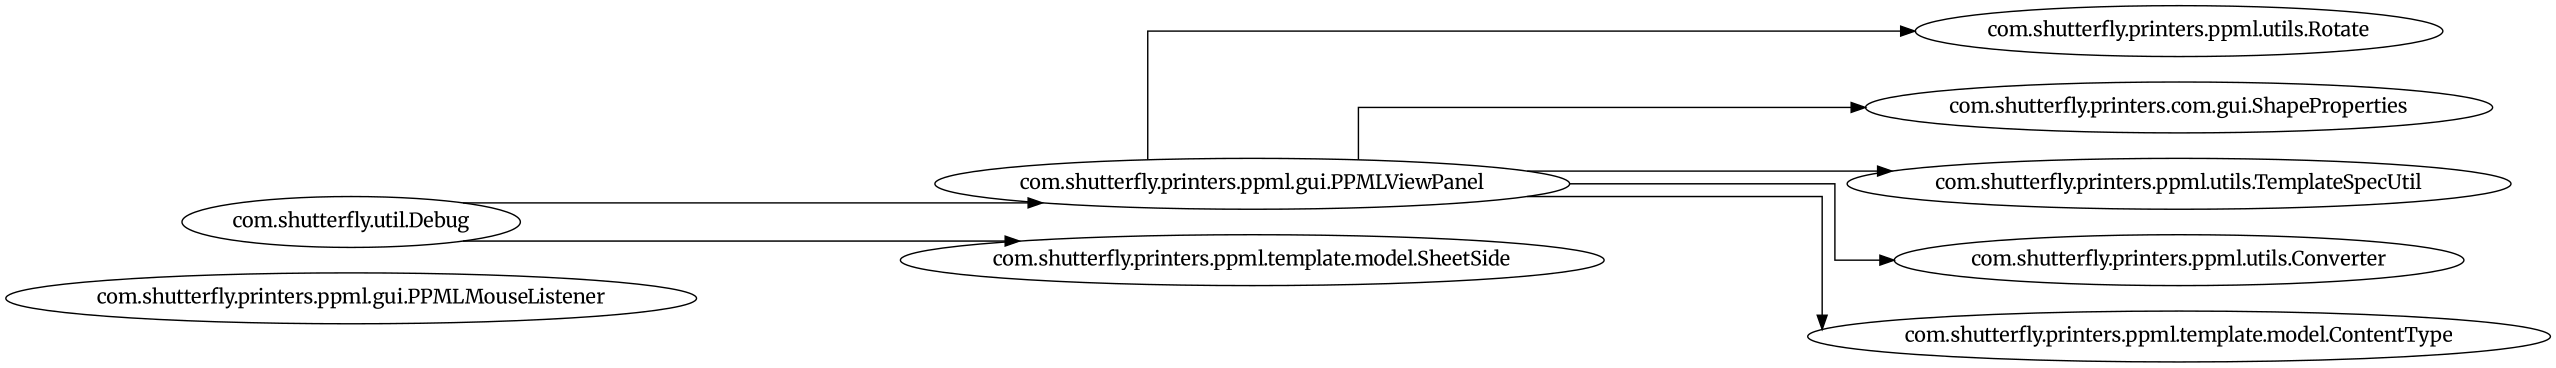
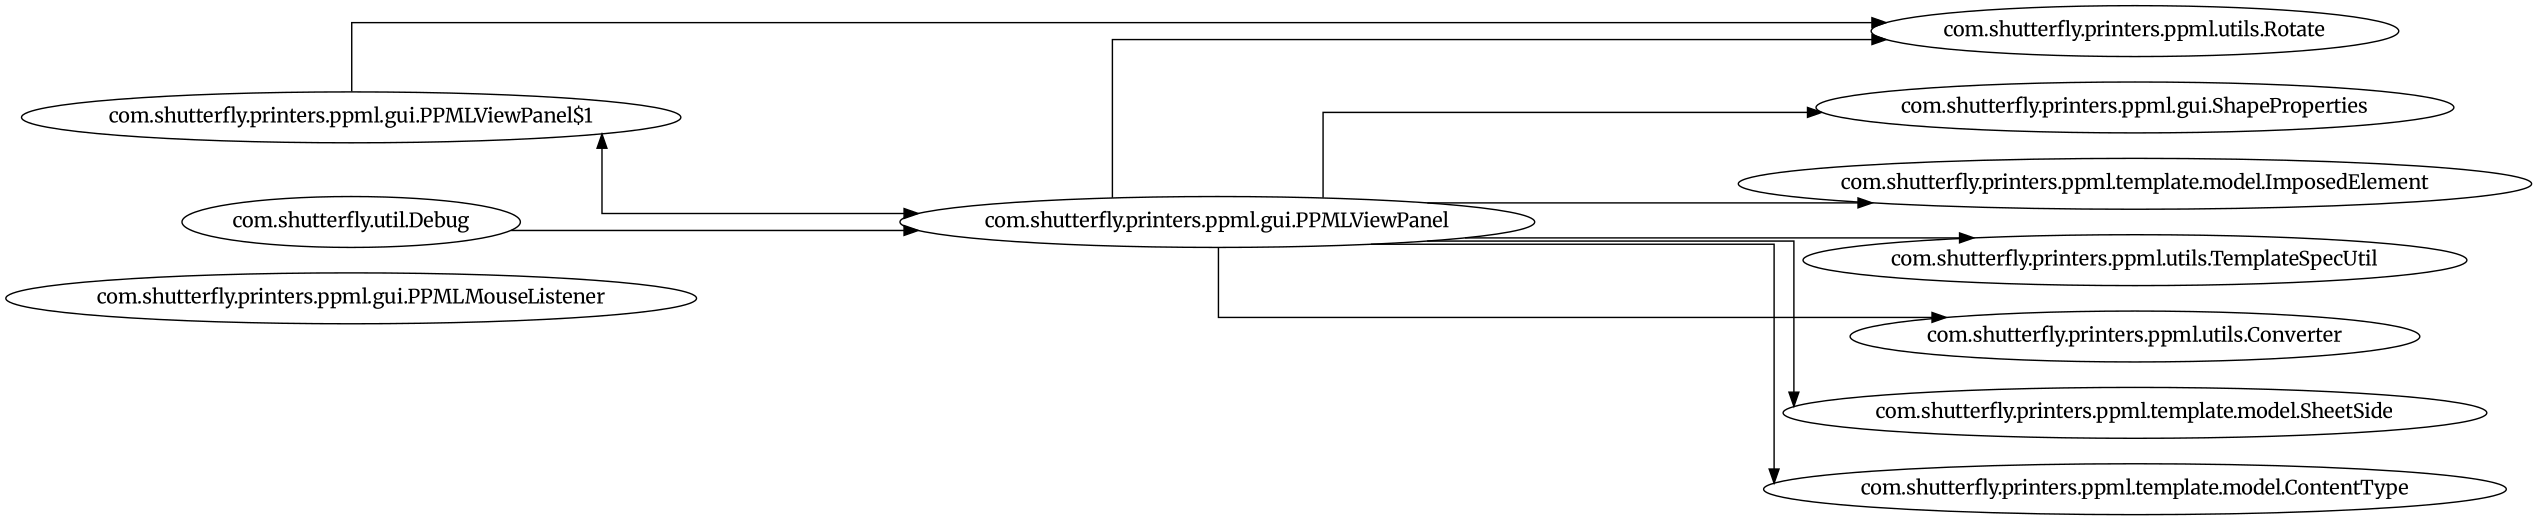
node "com.shutterfly.printers.com.gui.ShapeProperties": label "com.shutterfly.printers.com.gui.ShapeProperties" -> "com.shutterfly.printers.ppml.gui.ShapeProperties"
node "com.shutterfly.printers.ppml.gui.PPMLViewPanel$1": added
node "com.shutterfly.printers.ppml.template.model.ImposedElement": added
edge "com.shutterfly.util.Debug" -> "com.shutterfly.printers.ppml.template.model.SheetSide": now "com.shutterfly.printers.ppml.gui.PPMLViewPanel" -> "com.shutterfly.printers.ppml.template.model.SheetSide"
